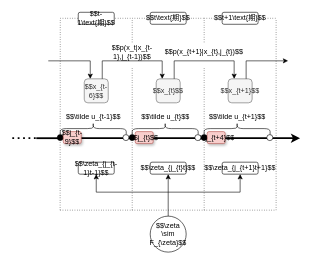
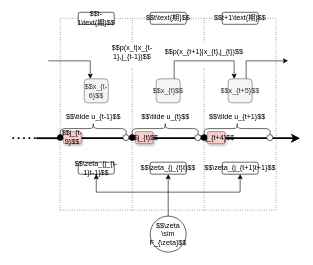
edge "$$x_{t-6}$$" -> "$$x_{t}$$": removed
node "$$x_{t+1}$$": label "$$x_{t+1}$$" -> "$$x_{t+5}$$"
